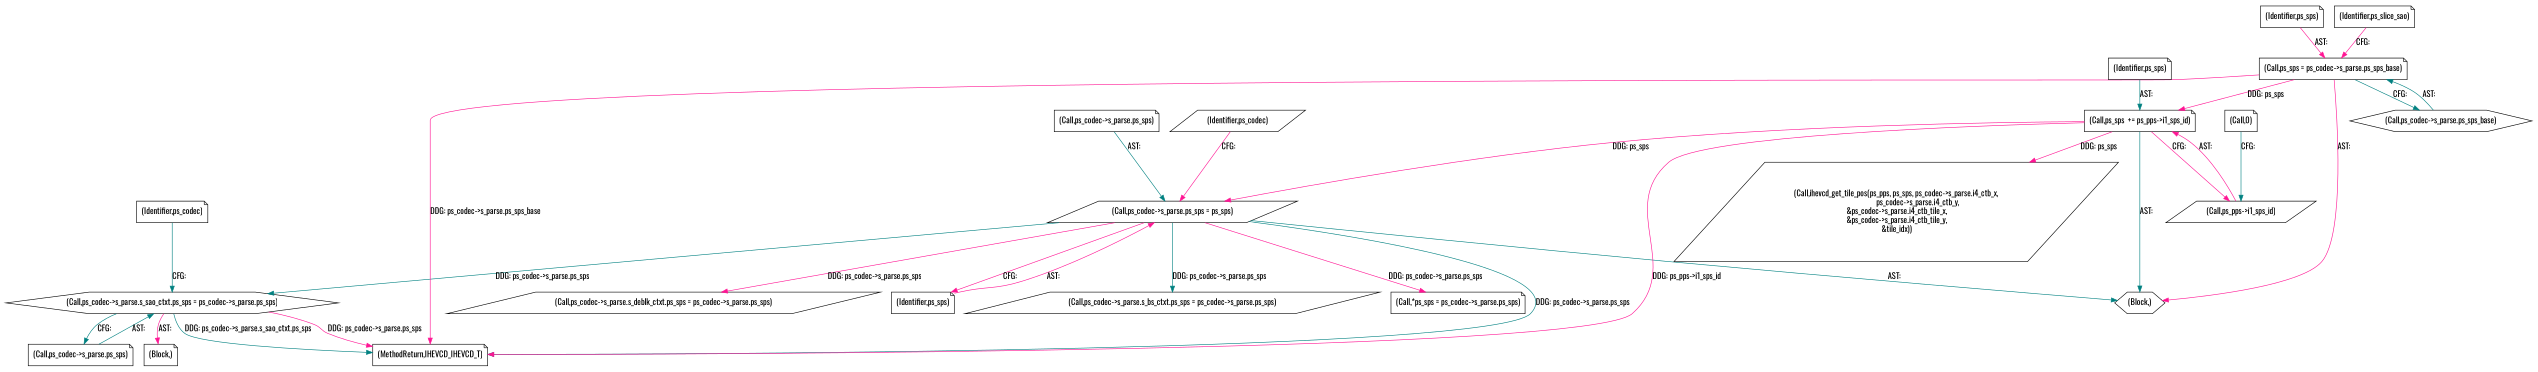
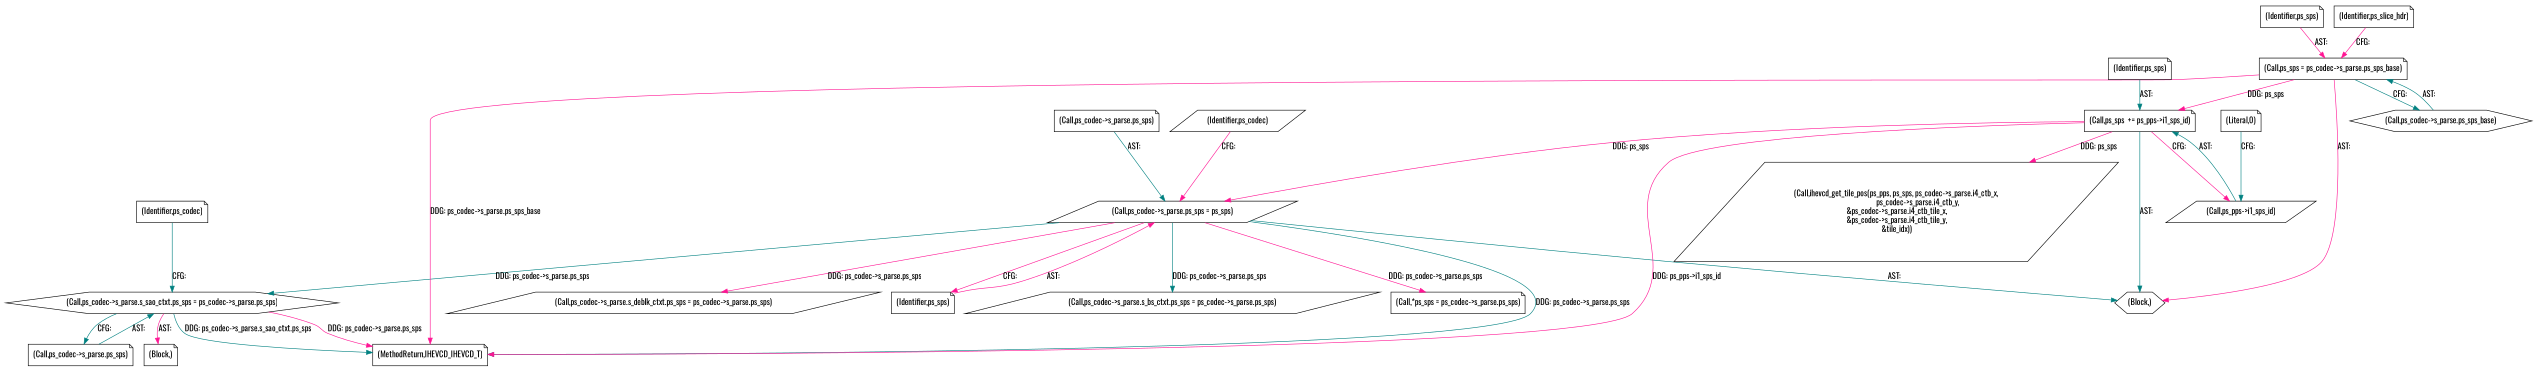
node "(Identifier,ps_slice_sao)": label "(Identifier,ps_slice_sao)" -> "(Identifier,ps_slice_hdr)"
node "(Call,0)": label "(Call,0)" -> "(Literal,0)"
edge "(Call,ps_pps->i1_sps_id)" -> "(Call,ps_sps  += ps_pps->i1_sps_id)": color deeppink -> teal
